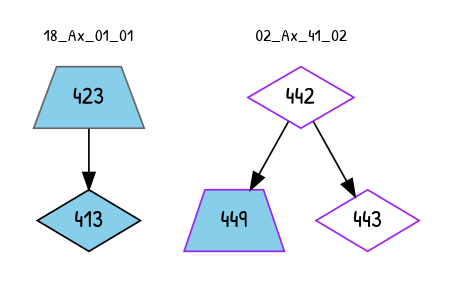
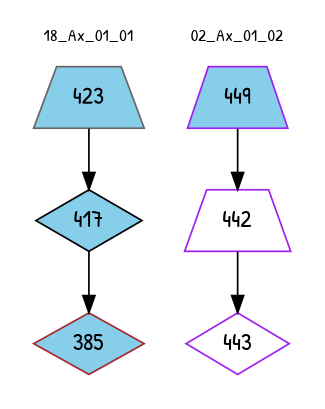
cluster "02_Ax_41_02": label "02_Ax_41_02" -> "02_Ax_01_02"
node "442": shape diamond -> trapezium
edge "442" -> "449": reversed
node "413": label "413" -> "417"
node "385": added
